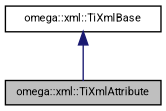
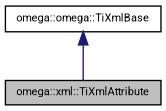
node "omega::xml::TiXmlBase": label "omega::xml::TiXmlBase" -> "omega::omega::TiXmlBase"
